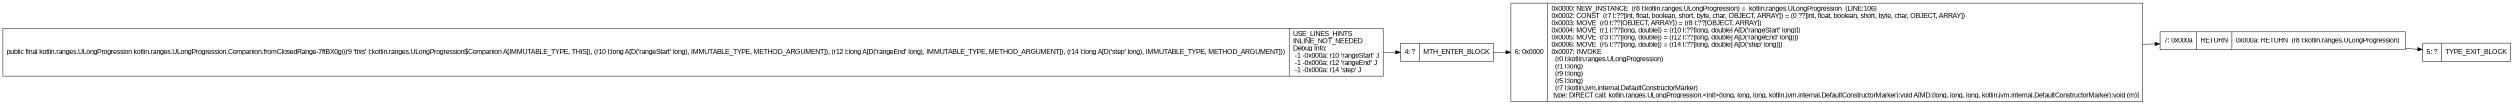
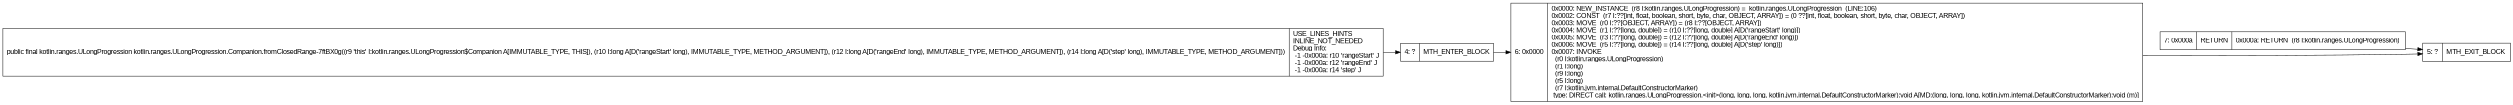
edge "6: 0x0000" -> "7: 0x000a": now "6: 0x0000" -> "5: ?"
node "5: ?": text "TYPE_EXIT_BLOCK" -> "MTH_EXIT_BLOCK"
